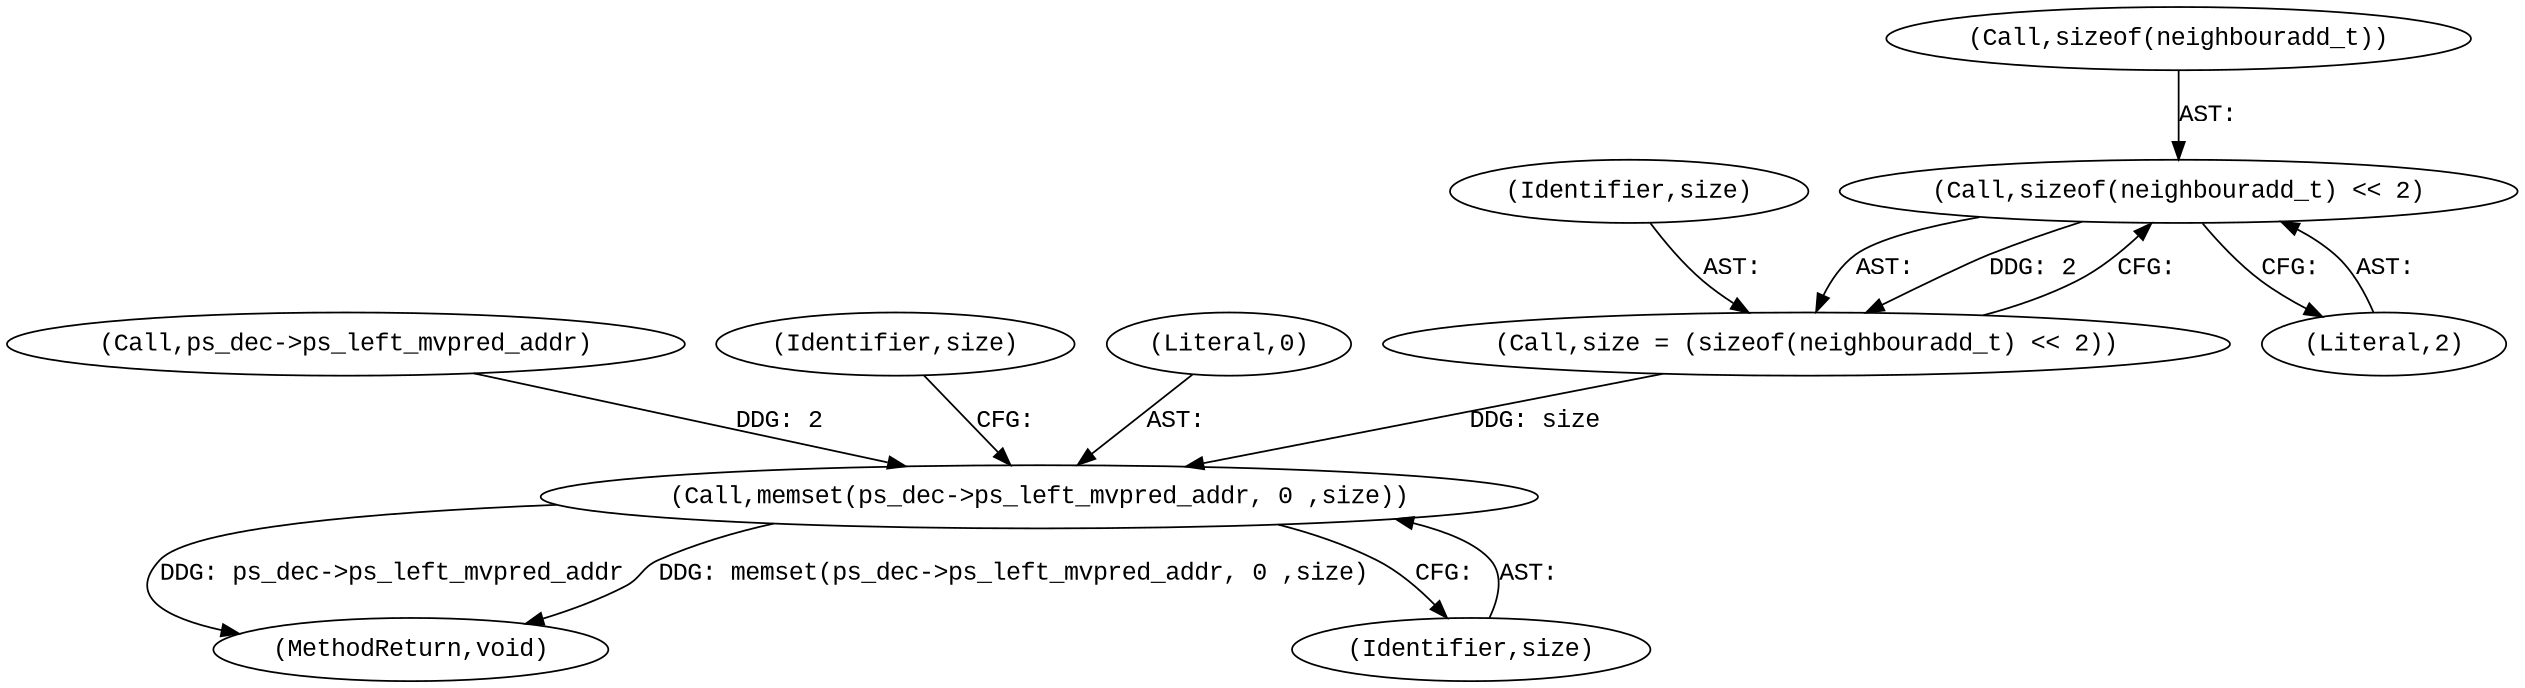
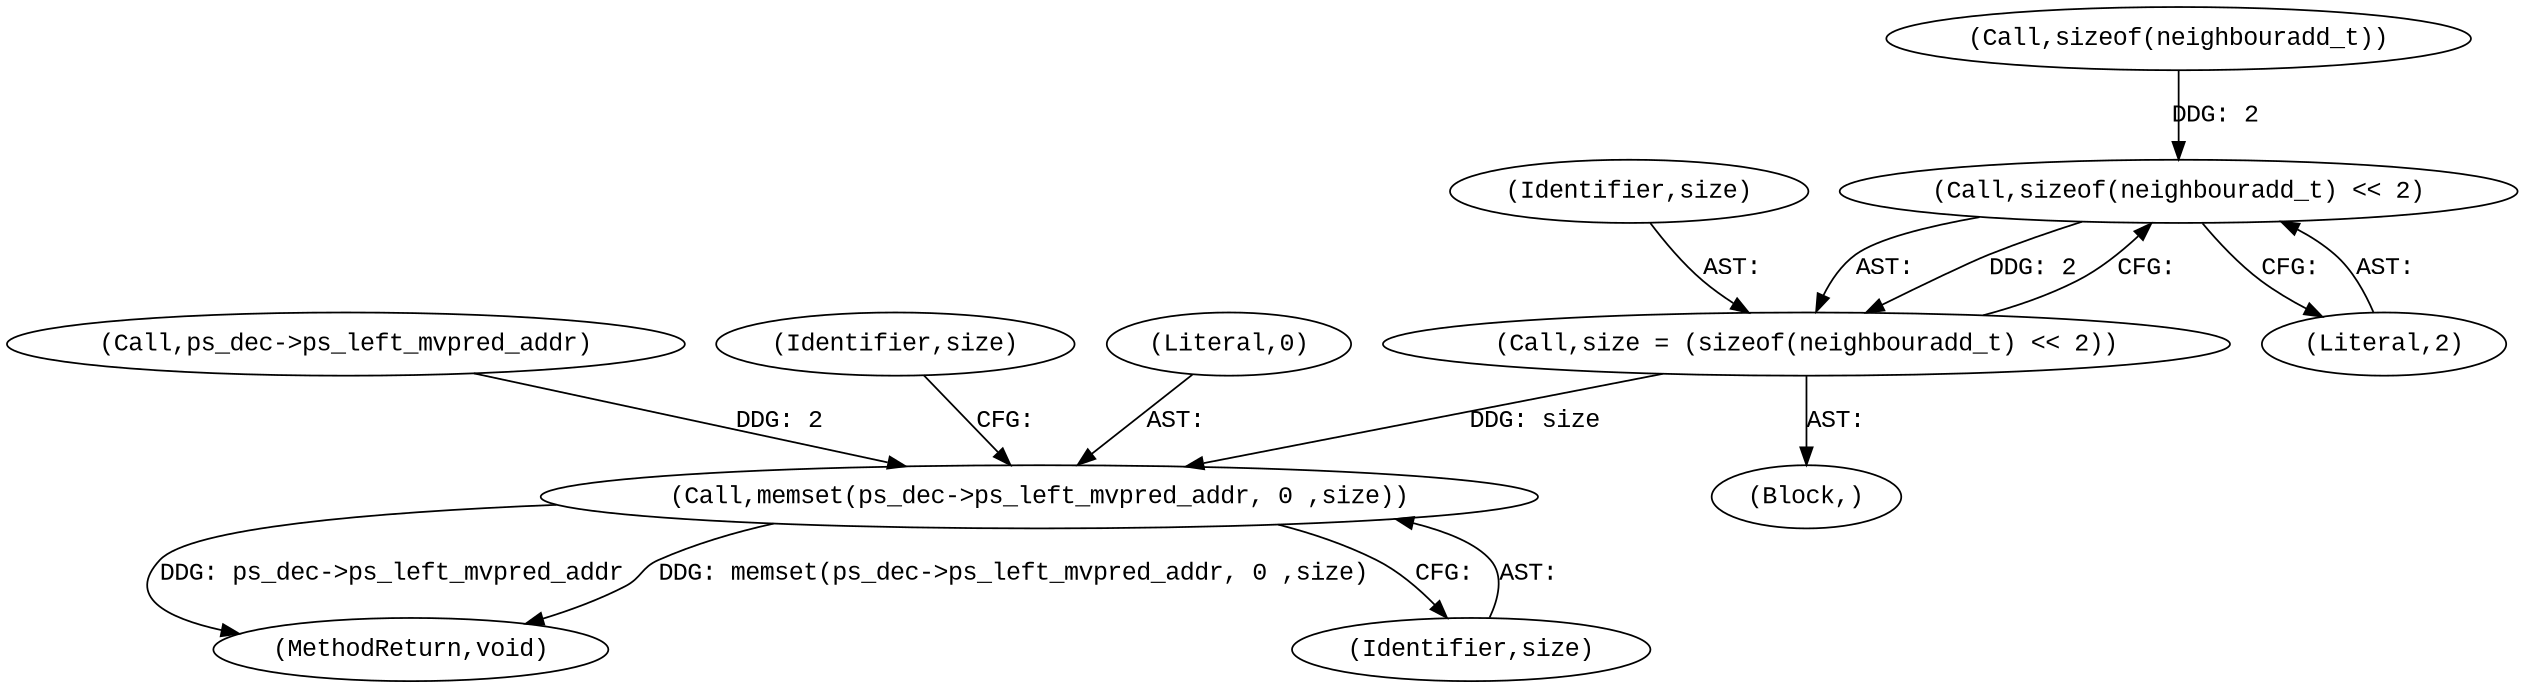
edge "(Call,sizeof(neighbouradd_t))" -> "(Call,sizeof(neighbouradd_t) << 2)": label "AST: " -> "DDG: 2"
node "(Block,)": added
